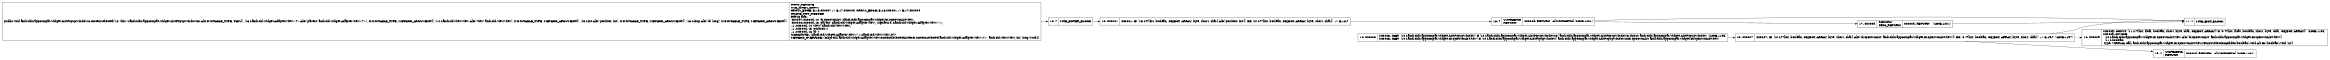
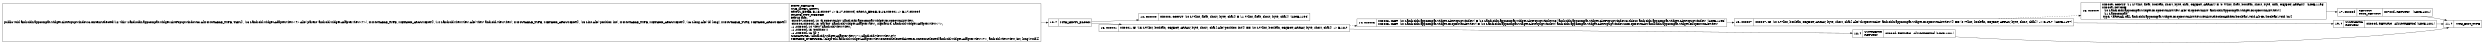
node "12: 0x0000": added
node "10: ?": text "MTH_ENTER_BLOCK" -> "MTH_HINTS_BLOCK"
node "11: ?": text "MTH_EXIT_BLOCK" -> "MTH_EXIT_TYPE"
edge "18: ?" -> "17: 0x000d": now "16: 0x0009" -> "17: 0x000d"
node "17: 0x000d": text "0x000d: RETURN    (LINE:1201)" -> "0x700d: RETURN    (LINE:1201)"
edge "15: 0x0007" -> "11: ?": now "19: ?" -> "11: ?"
edge "13: 0x0001" -> "14: 0x0003": added
node "16: 0x0009": text "(r1 I:boolean)" -> "(r1 I:appcompat)"
